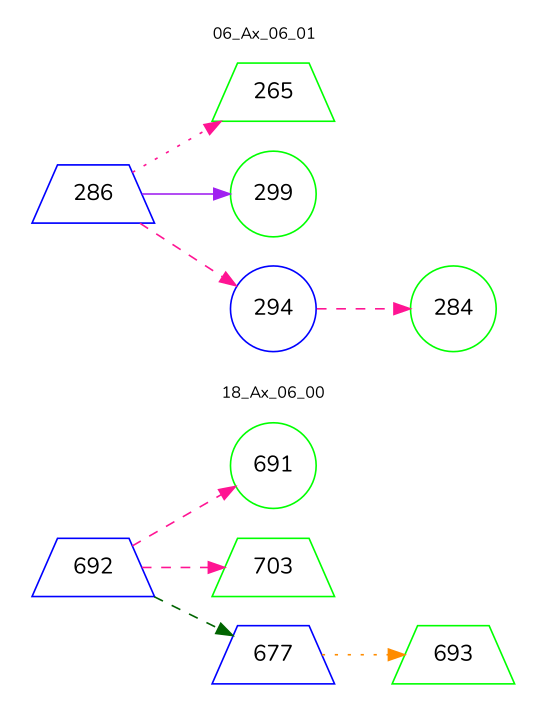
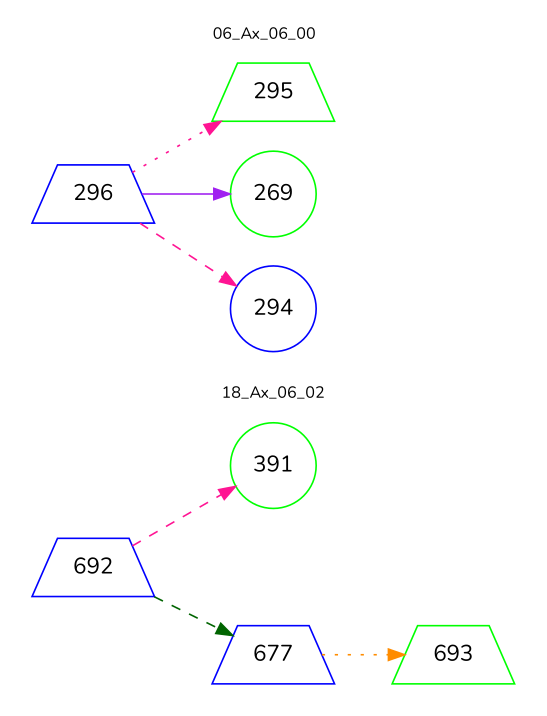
cluster "06_Ax_06_01": label "06_Ax_06_01" -> "06_Ax_06_00"
node "265": label "265" -> "295"
node "286": label "286" -> "296"
node "299": label "299" -> "269"
node "284": removed
cluster "18_Ax_06_00": label "18_Ax_06_00" -> "18_Ax_06_02"
node "691": label "691" -> "391"
node "703": removed
